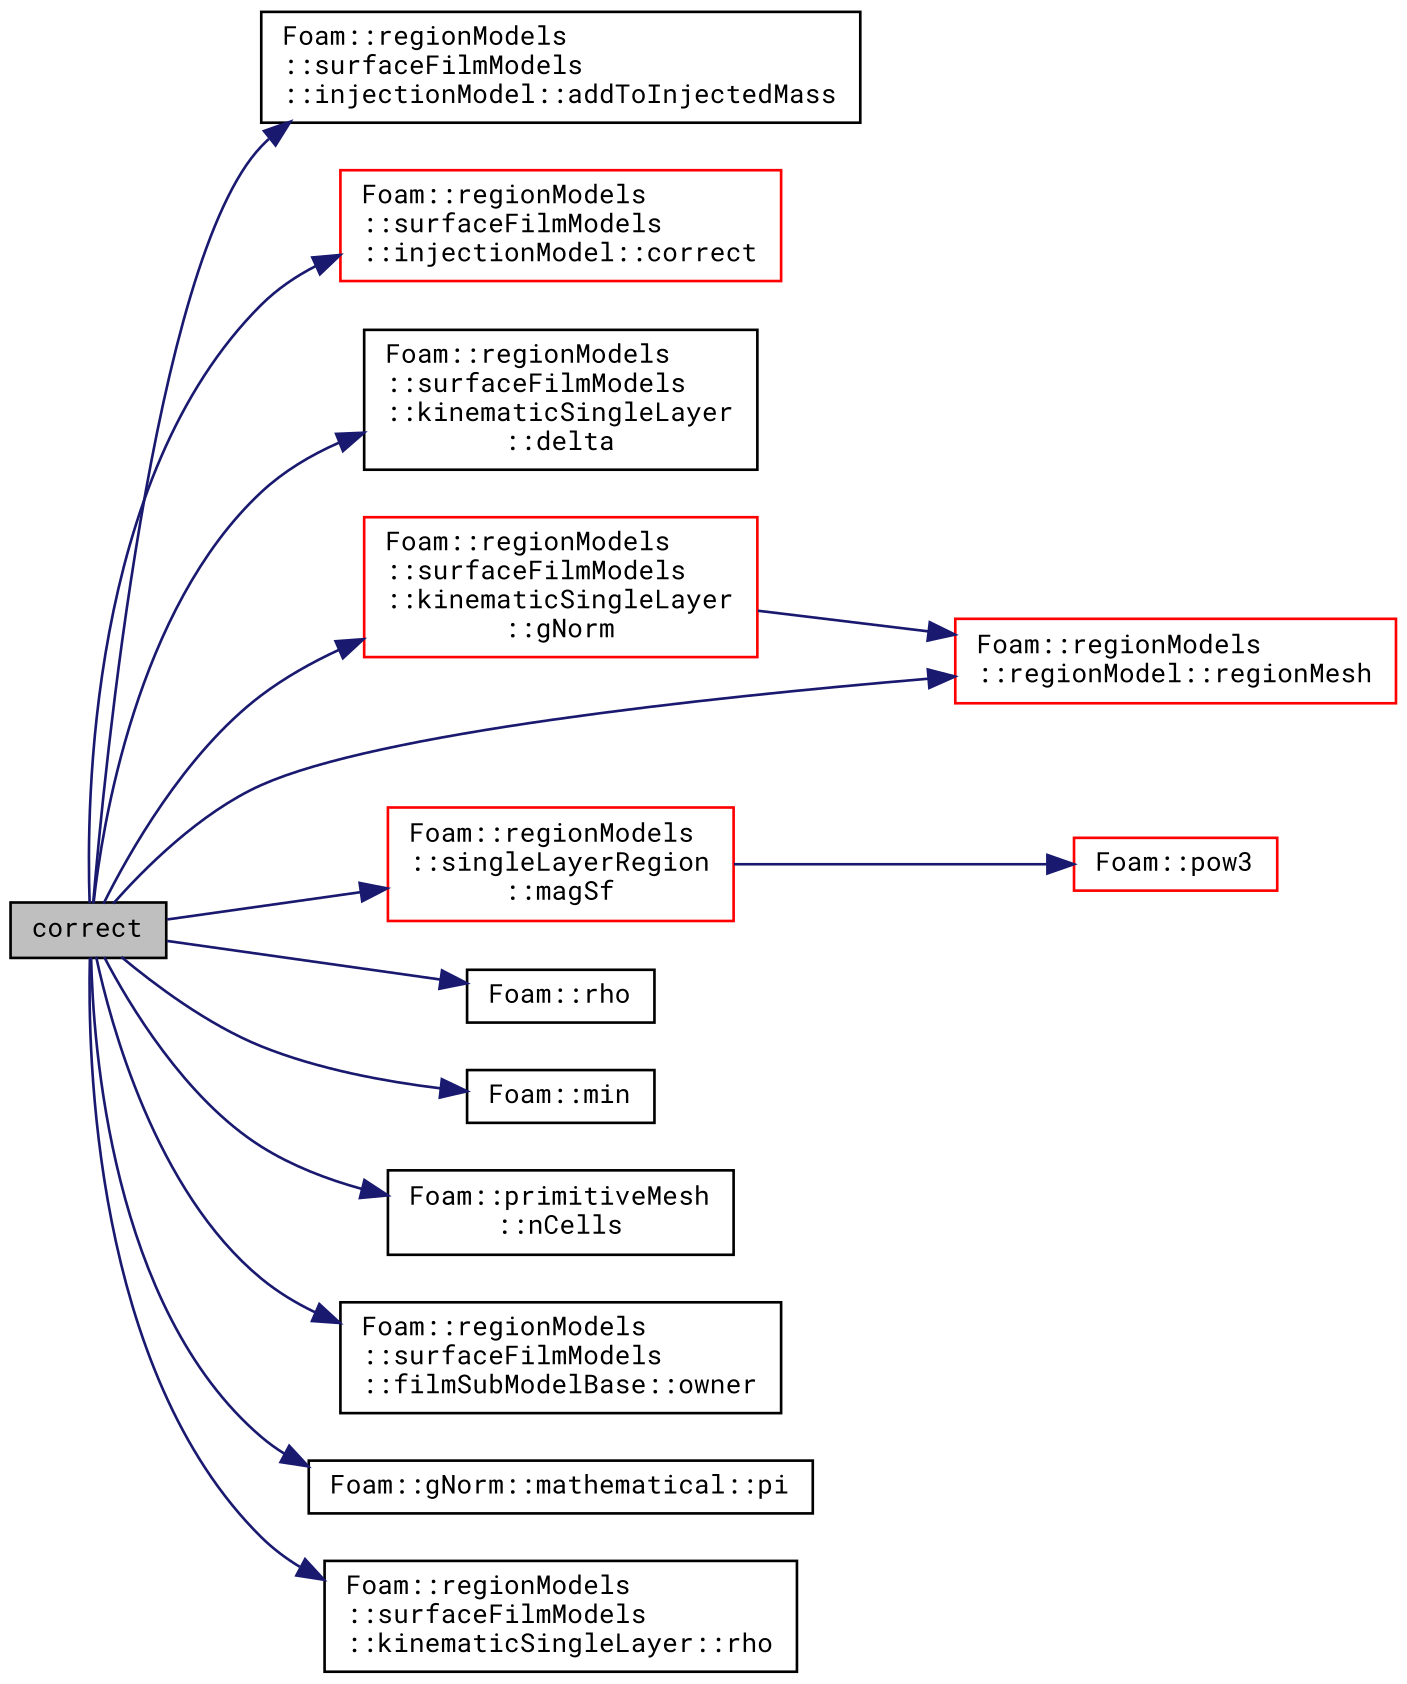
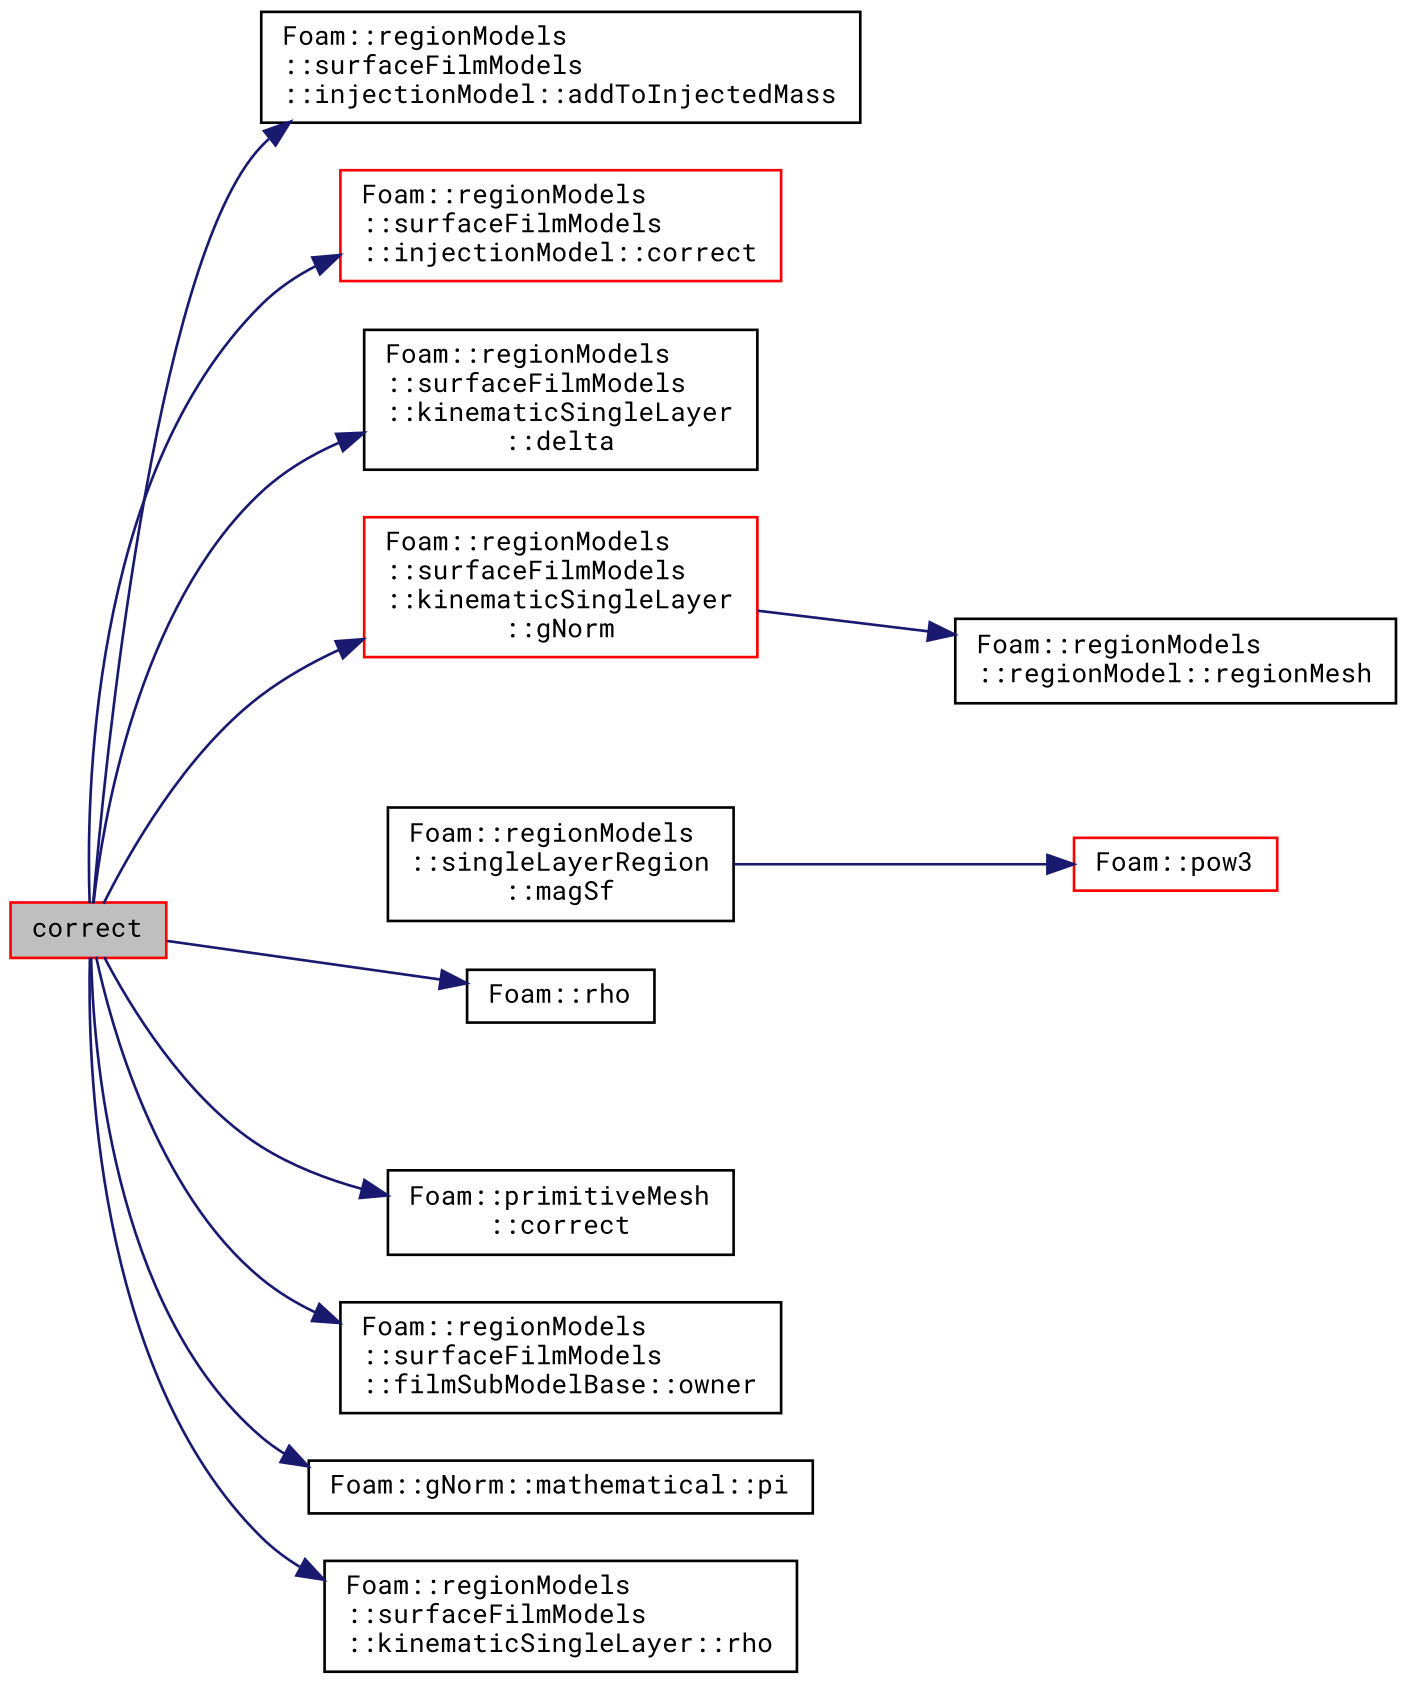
node "Foam::regionModels ::regionModel::regionMesh": color red -> black
edge "correct" -> "Foam::regionModels ::regionModel::regionMesh": removed
node "Foam::regionModels ::singleLayerRegion ::magSf": color red -> black
edge "correct" -> "Foam::regionModels ::singleLayerRegion ::magSf": removed
node "correct": color black -> red
node "Foam::min": removed
node "Foam::primitiveMesh ::nCells": label "Foam::primitiveMesh ::nCells" -> "Foam::primitiveMesh ::correct"
